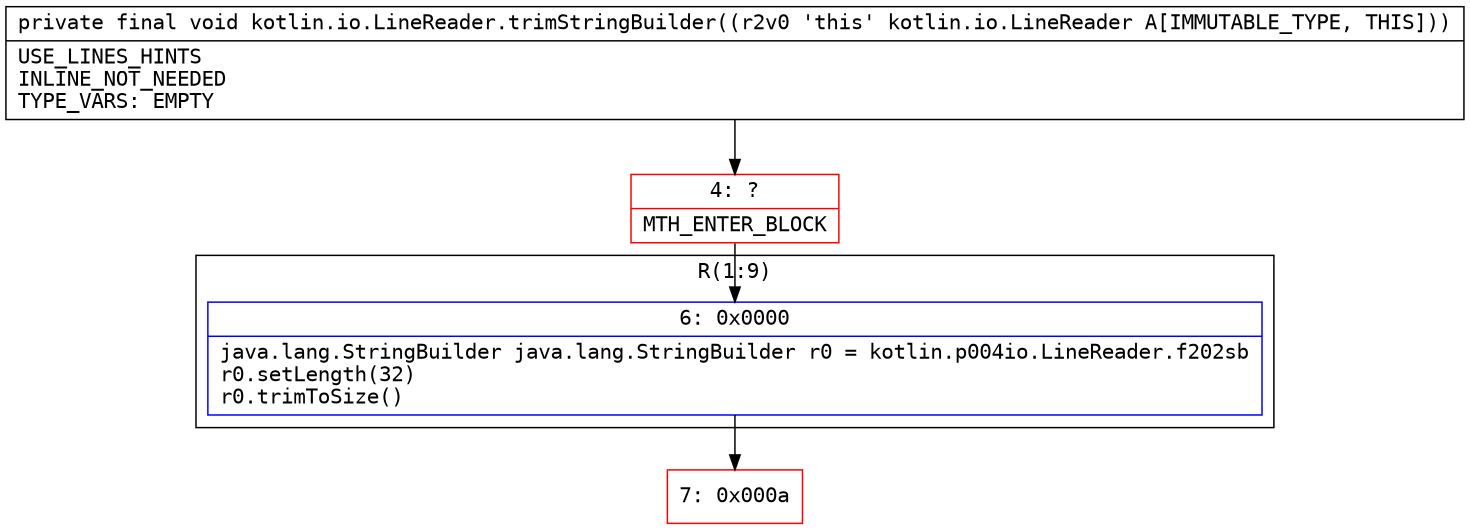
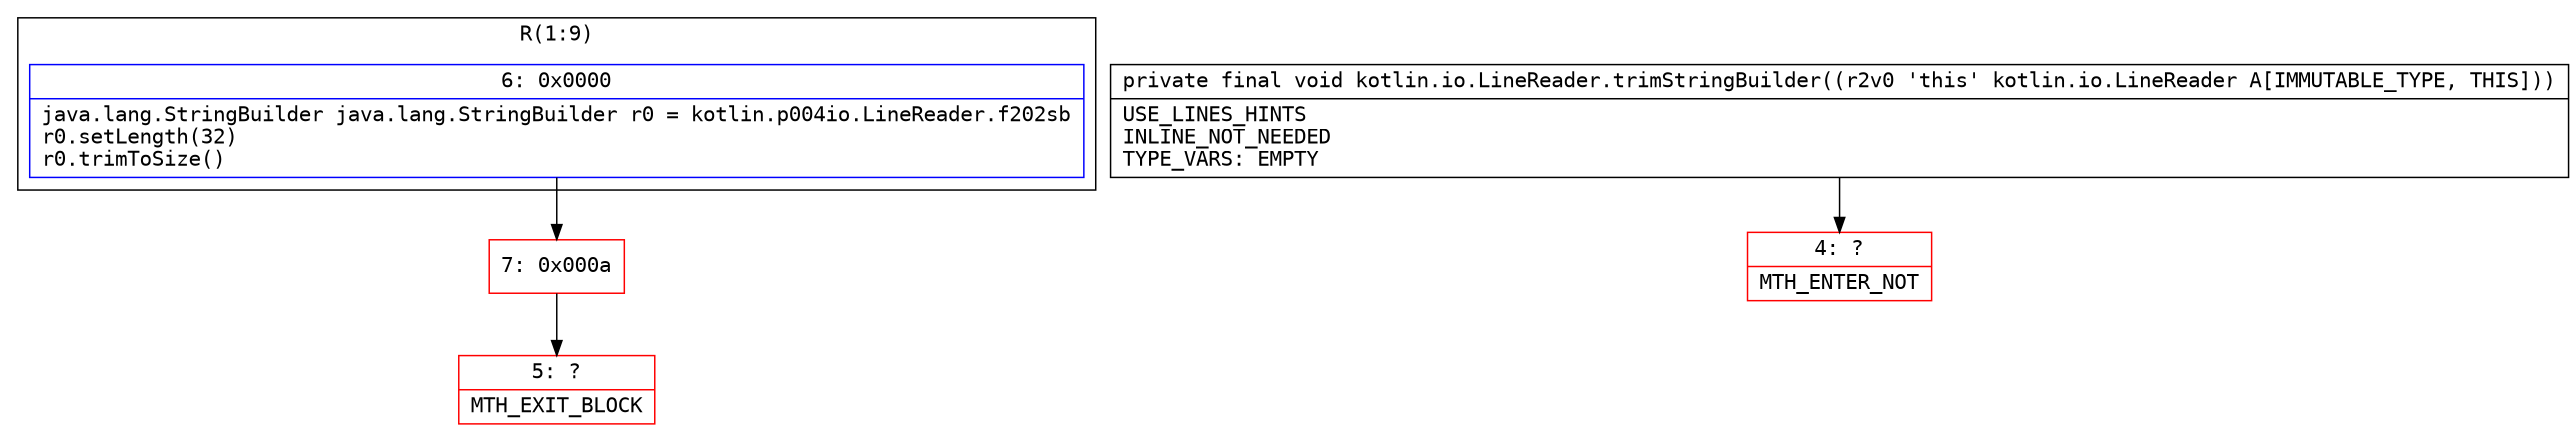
node "4: ?": text "MTH_ENTER_BLOCK" -> "MTH_ENTER_NOT"
edge "4: ?" -> "6: 0x0000": removed
node "5: ?": added
